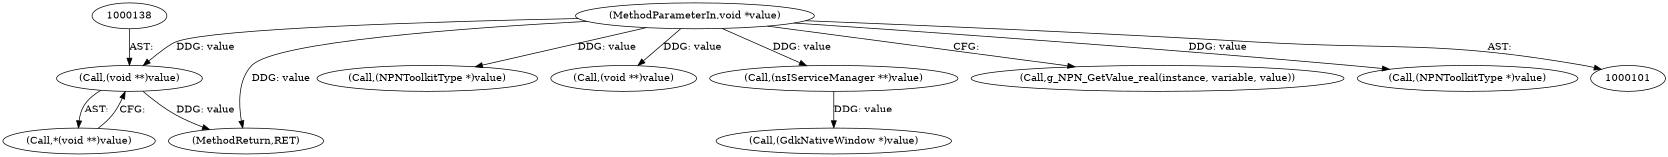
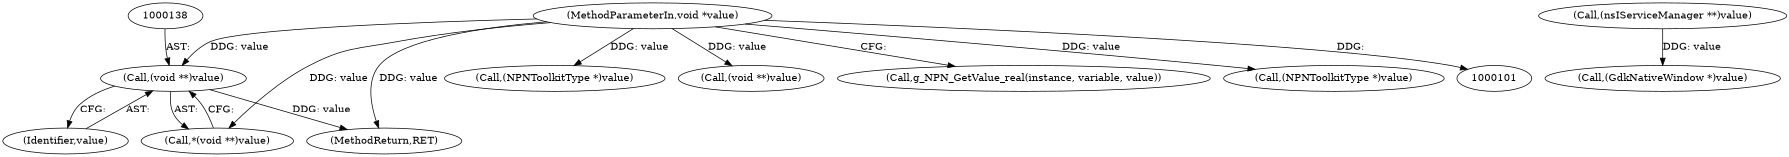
edge "(MethodParameterIn,void *value)" -> "(Call,(nsIServiceManager **)value)": now "(MethodParameterIn,void *value)" -> "(Call,*(void **)value)"
edge "(MethodParameterIn,void *value)" -> "1000101": label "AST: " -> "DDG: "
node "(Identifier,value)": added
